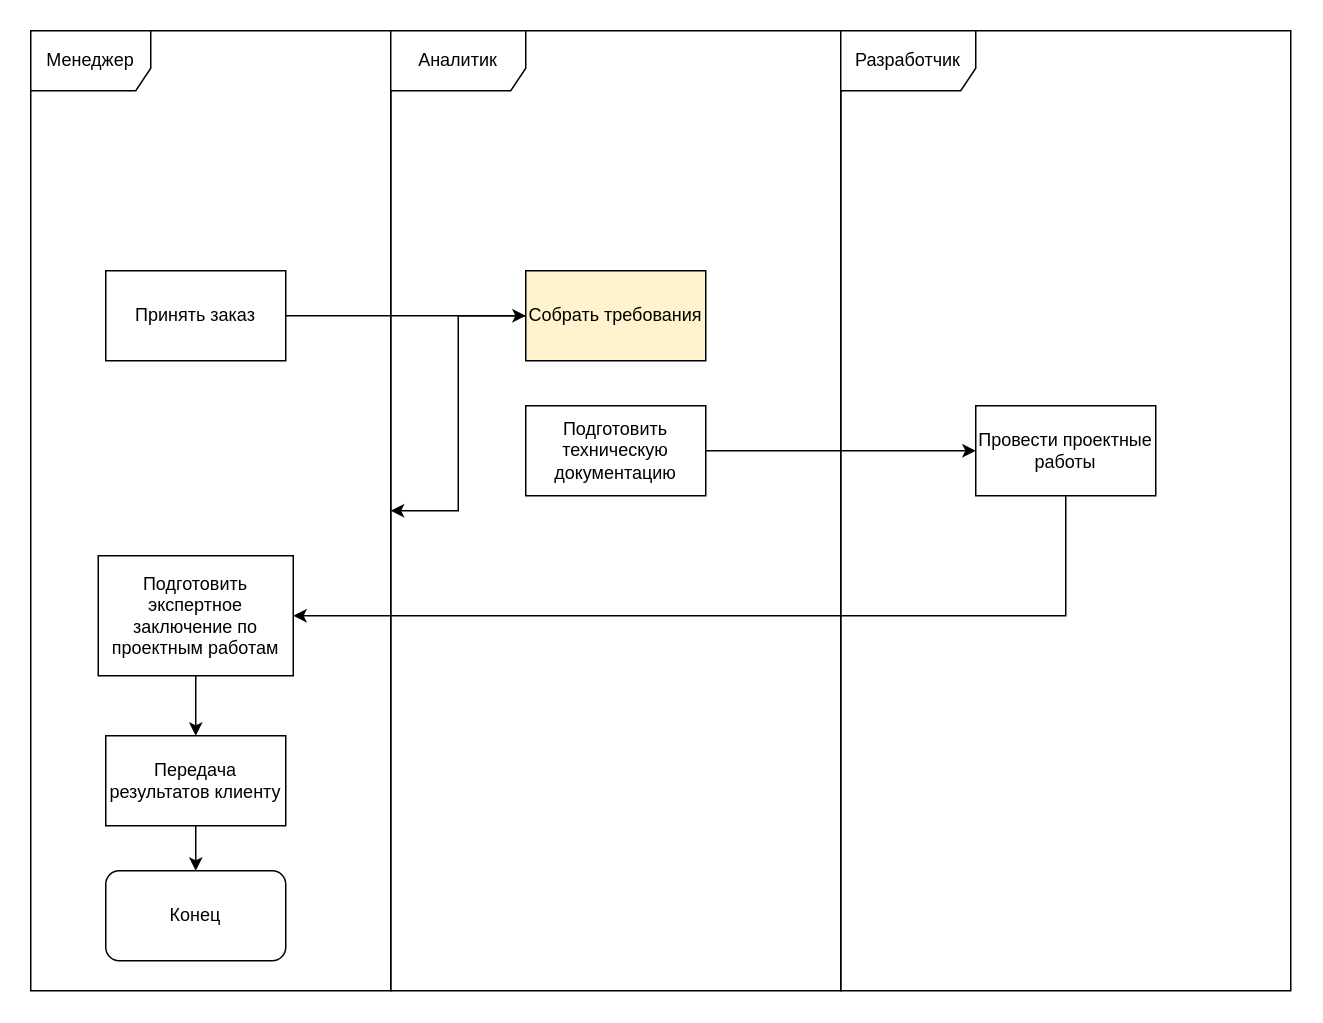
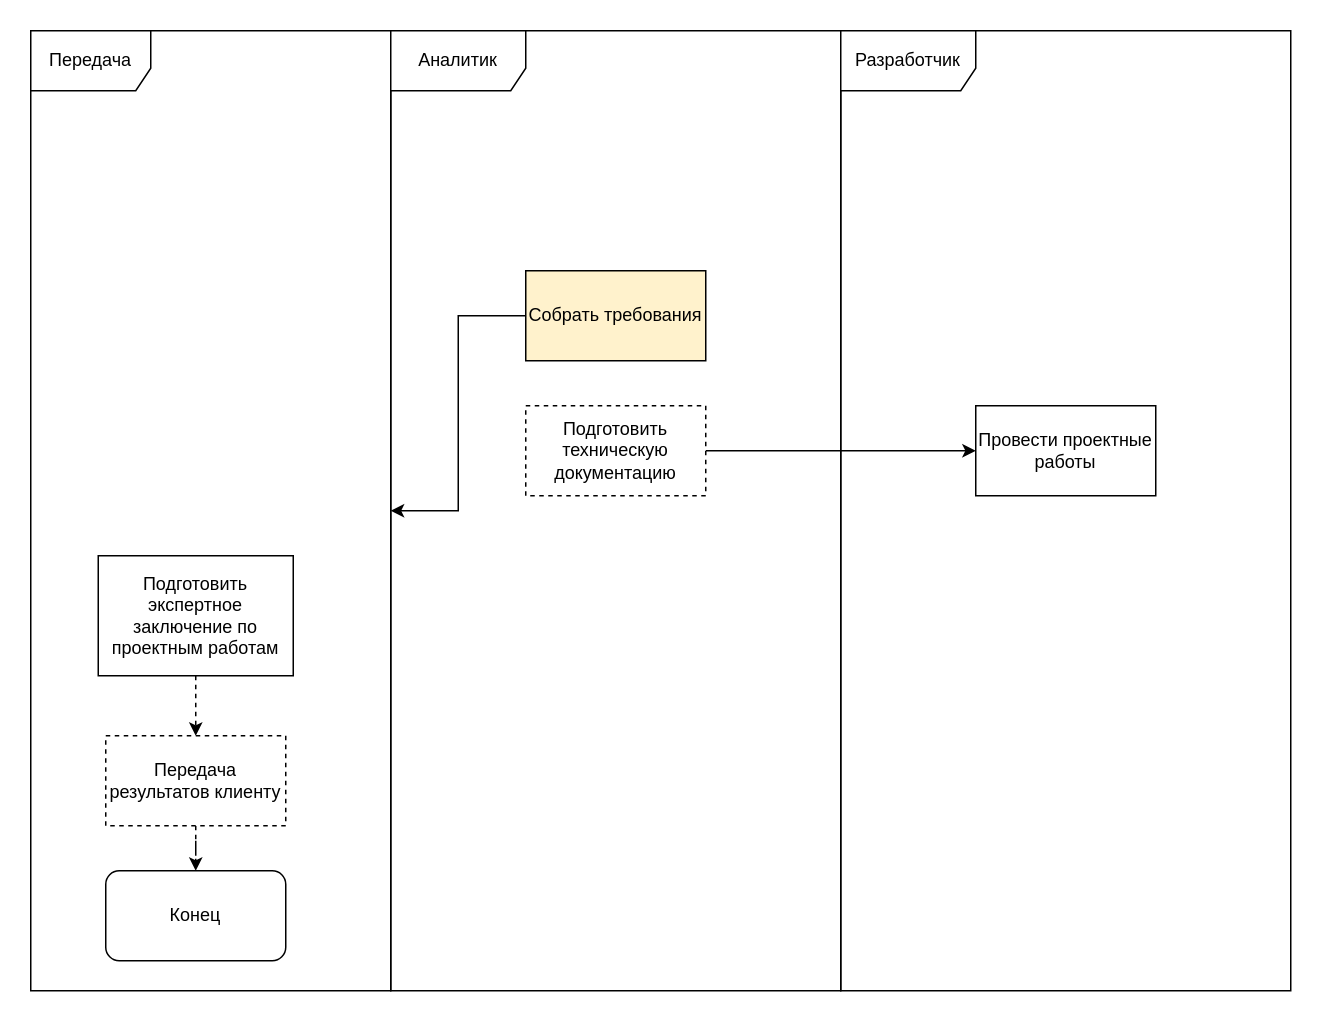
node "Менеджер": label "Менеджер" -> "Передача"
node "Принять заказ": removed
edge "Принять заказ" -> "Собрать требования": removed
node "Подготовить техническую документацию": style solid -> dashed
edge "Провести проектные работы" -> "Подготовить экспертное заключение по проектным работам": removed
edge "Подготовить экспертное заключение по проектным работам" -> "Передача результатов клиенту": style solid -> dashed
node "Передача результатов клиенту": style solid -> dashed
edge "Передача результатов клиенту" -> "Конец": style solid -> dashed
